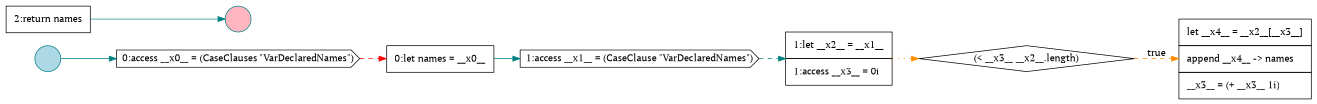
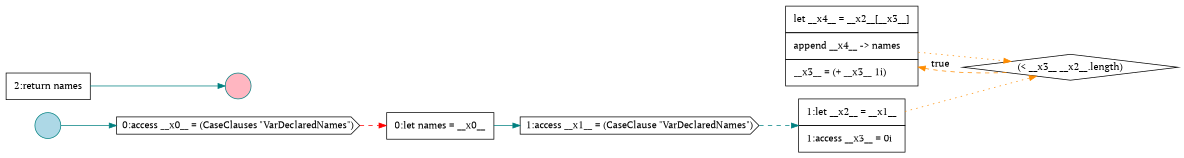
edge "let __x4__ = __x2__[__x3__]" -> "(< __x3__ __x2__.length)": added
